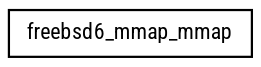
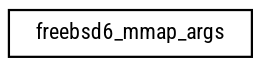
node "freebsd6_mmap_mmap": label "freebsd6_mmap_mmap" -> "freebsd6_mmap_args"
